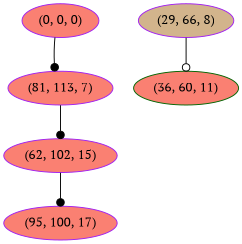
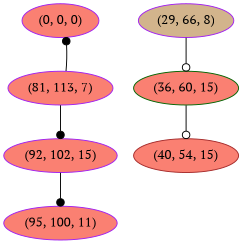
edge "(0, 0, 0)" -> "(81, 113, 7)": reversed
node "(36, 60, 11)": label "(36, 60, 11)" -> "(36, 60, 15)"
node "(62, 102, 15)": label "(62, 102, 15)" -> "(92, 102, 15)"
node "(40, 54, 15)": added
node "(95, 100, 17)": label "(95, 100, 17)" -> "(95, 100, 11)"
